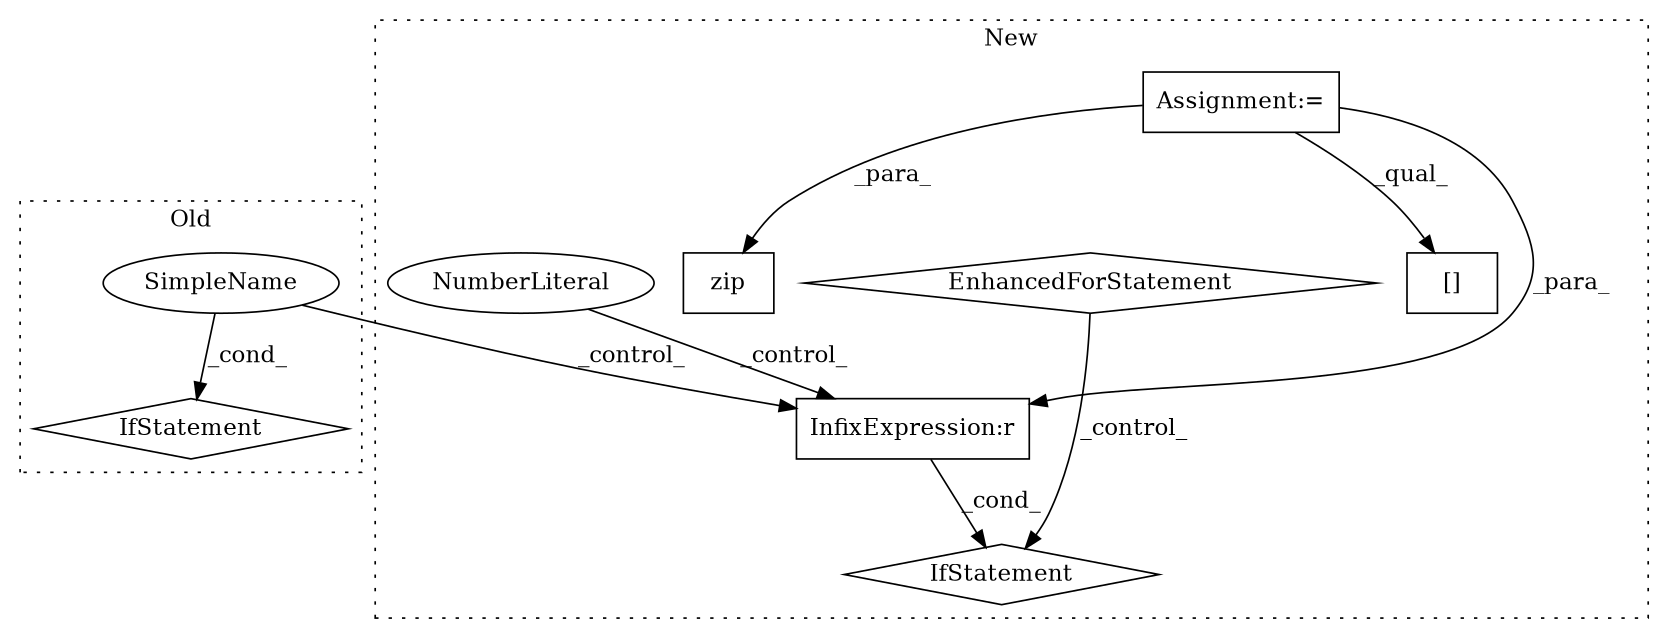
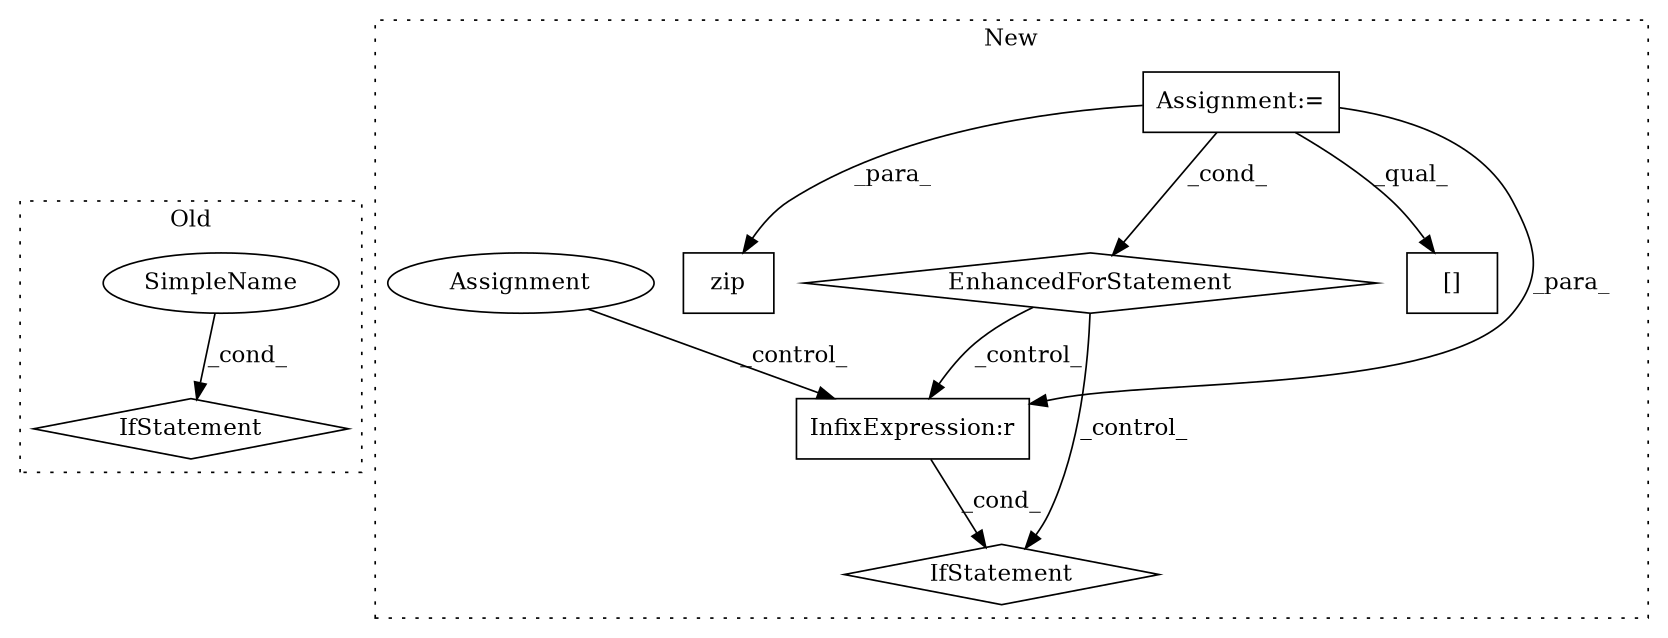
edge "Assignment:=" -> "EnhancedForStatement": added, label "_cond_"
node "NumberLiteral": label "NumberLiteral" -> "Assignment"
edge "SimpleName" -> "InfixExpression:r": now "EnhancedForStatement" -> "InfixExpression:r"
